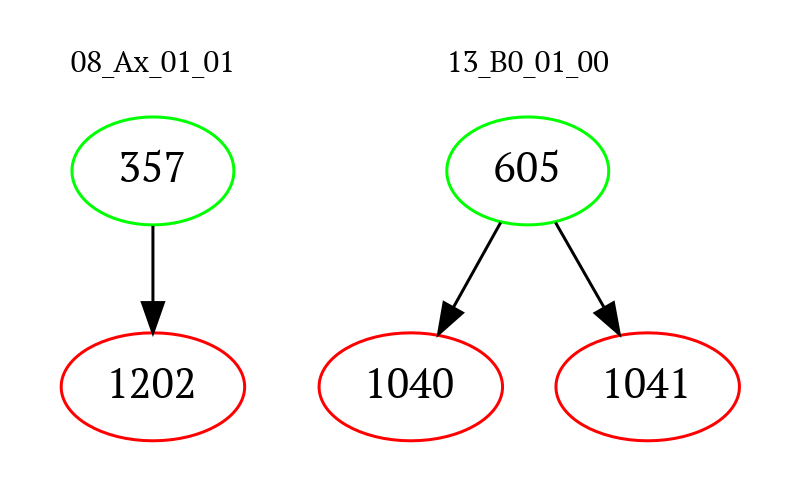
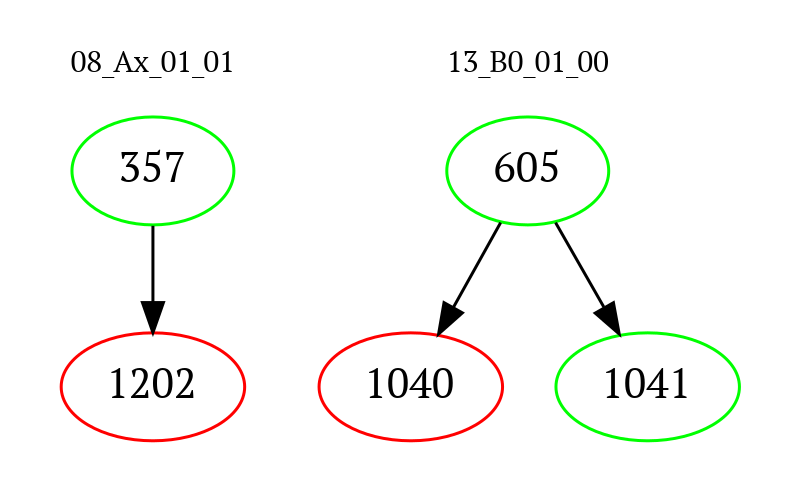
node "1041": color red -> green
